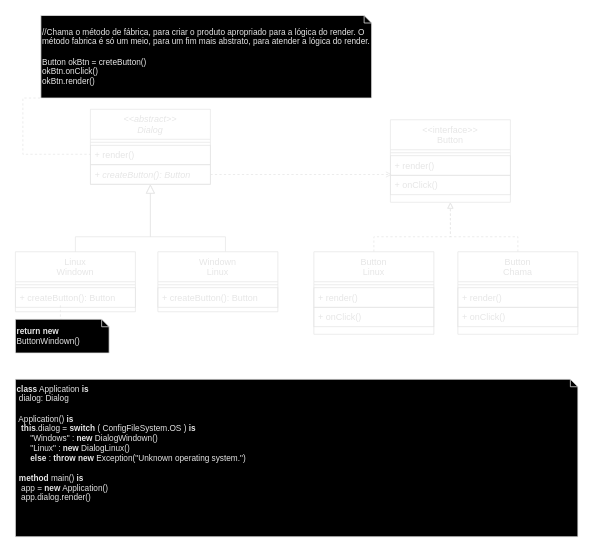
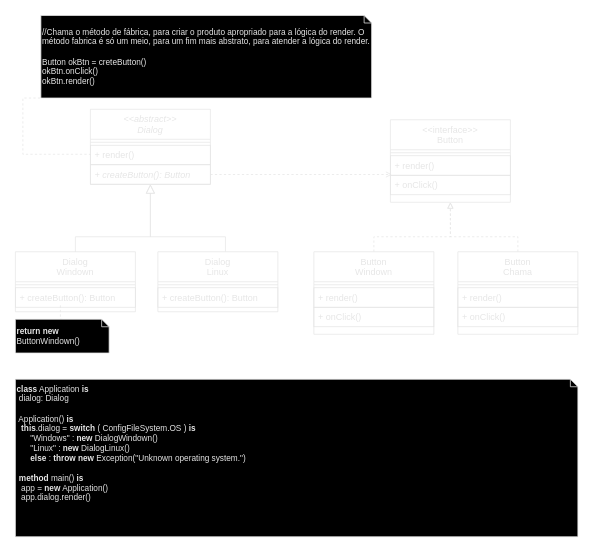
node "Linux Windown": label "Linux Windown" -> "Dialog Windown"
node "Windown Linux": label "Windown Linux" -> "Dialog Linux"
node "Button Linux": label "Button Linux" -> "Button Windown"
